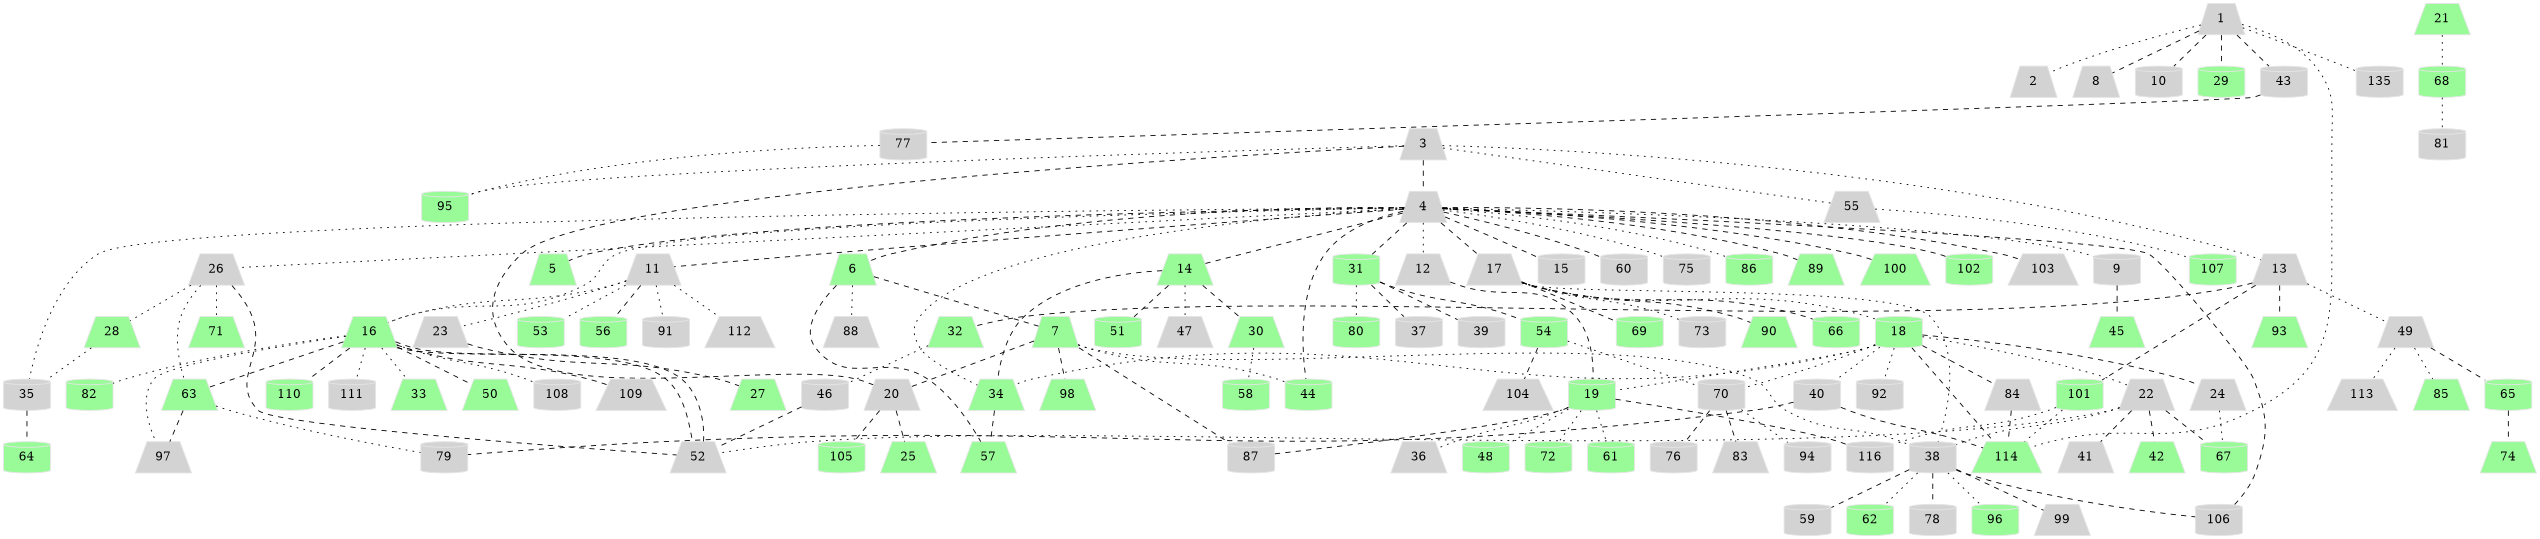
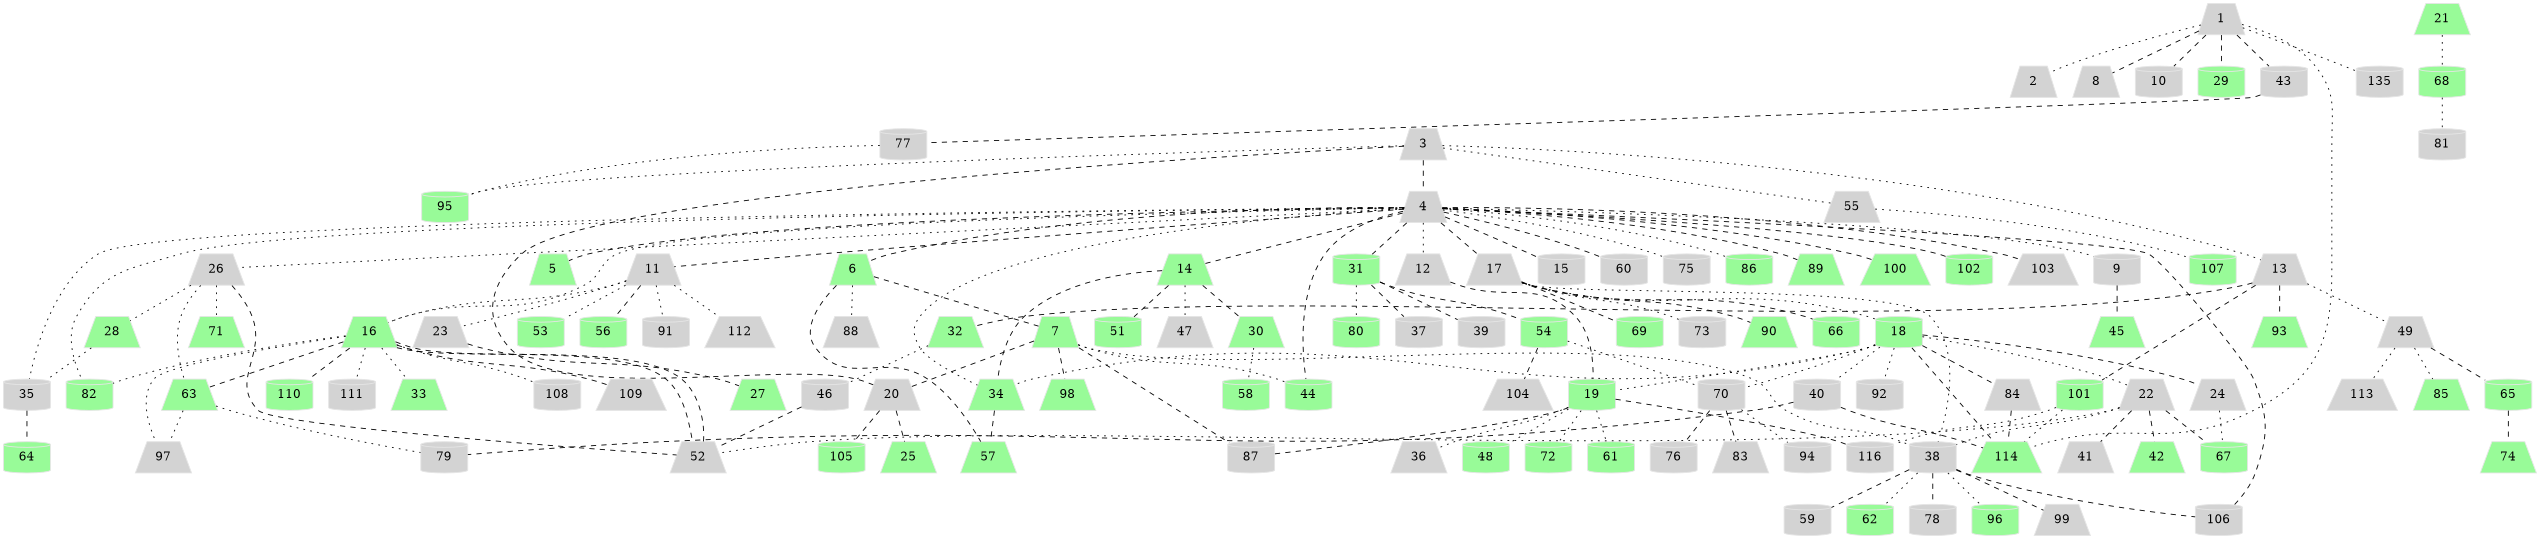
edge "4" -- "82": added
node "50": removed
edge "63" -- "97": style dashed -> dotted
